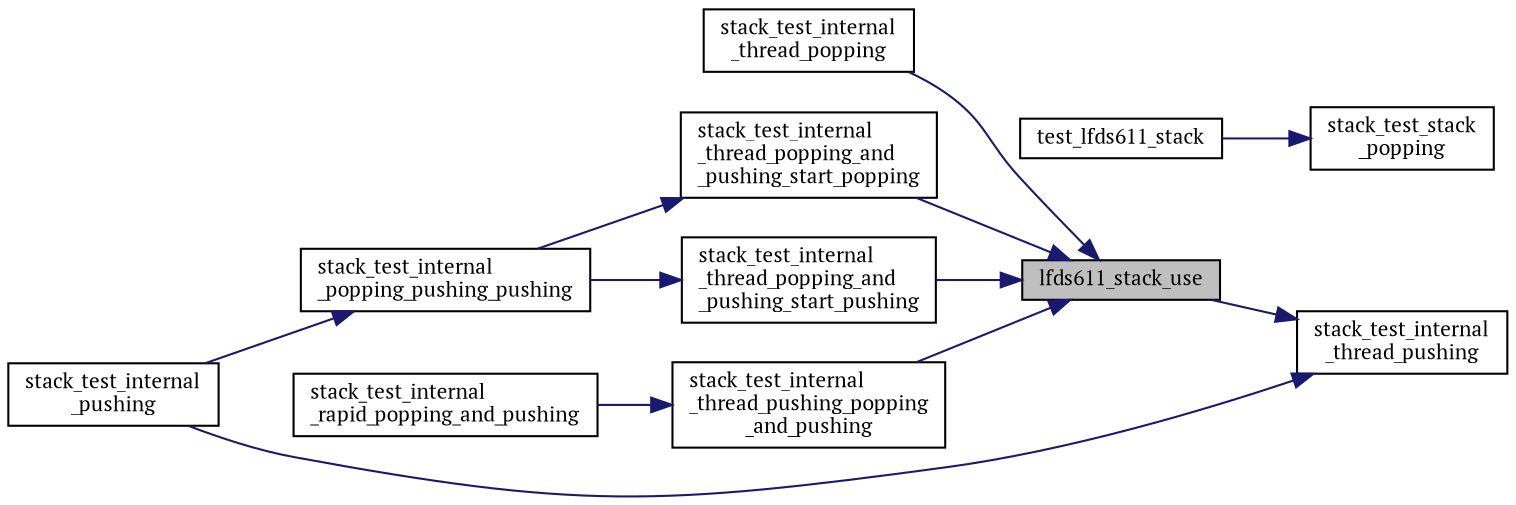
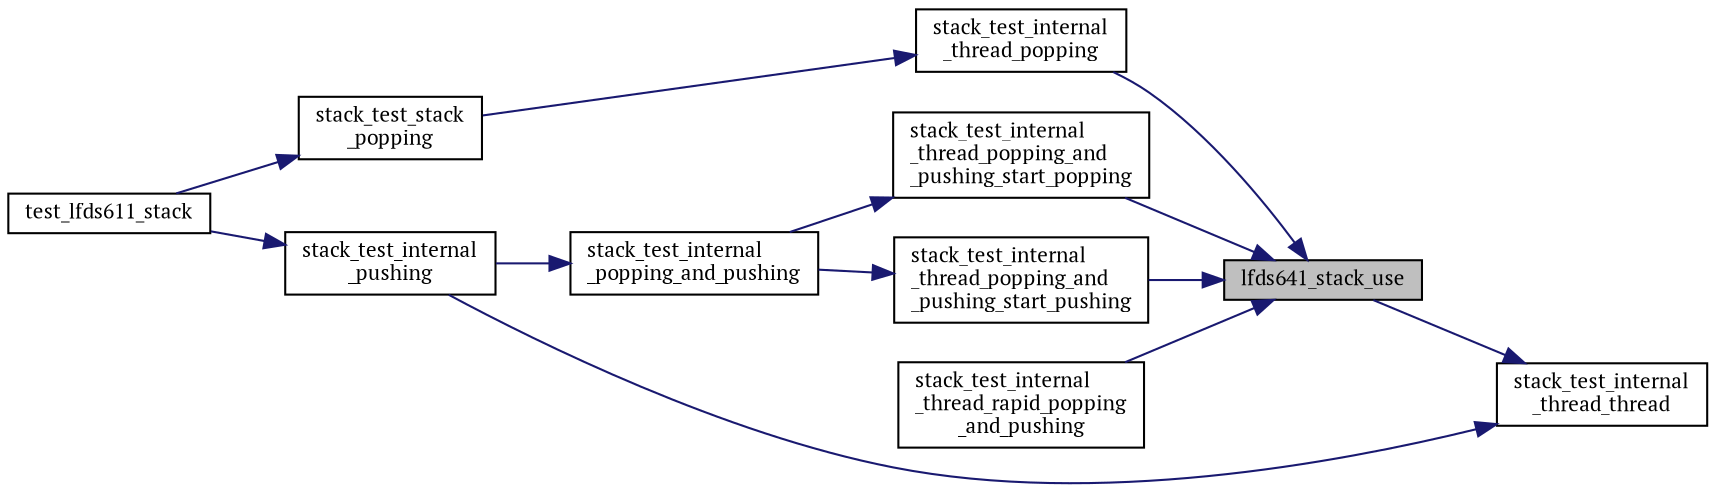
edge "stack_test_stack _popping" -> "stack_test_internal _thread_popping": added
edge "test_lfds611_stack" -> "stack_test_internal _pushing": added
node "stack_test_internal _popping_pushing_pushing": label "stack_test_internal _popping_pushing_pushing" -> "stack_test_internal _popping_and_pushing"
node "lfds611_stack_use": label "lfds611_stack_use" -> "lfds641_stack_use"
node "stack_test_internal _thread_pushing": label "stack_test_internal _thread_pushing" -> "stack_test_internal _thread_thread"
node "stack_test_internal _rapid_popping_and_pushing": removed
node "stack_test_internal _thread_pushing_popping _and_pushing": label "stack_test_internal _thread_pushing_popping _and_pushing" -> "stack_test_internal _thread_rapid_popping _and_pushing"
